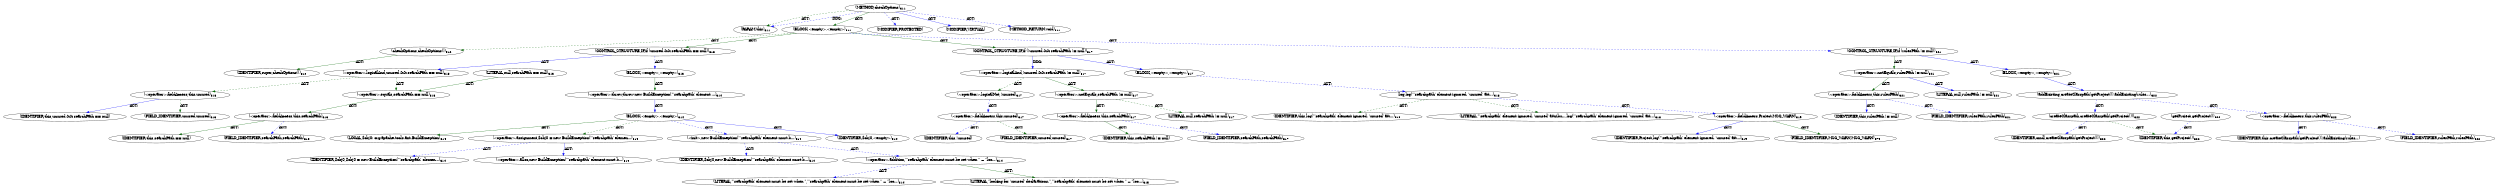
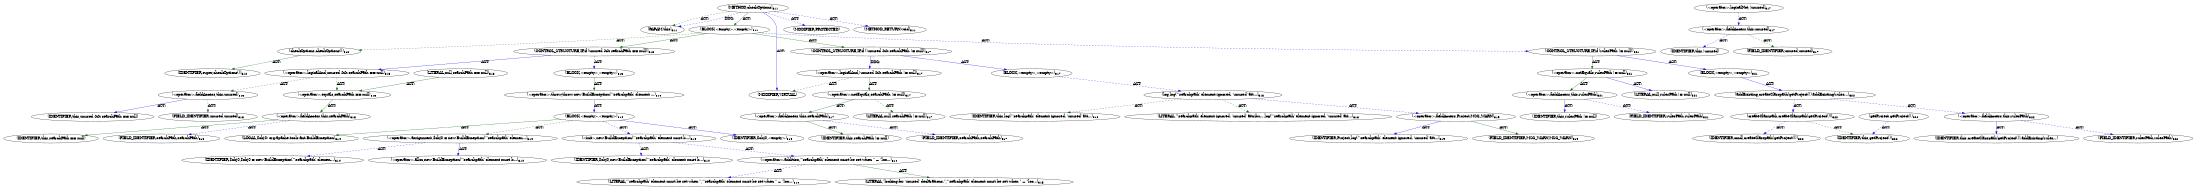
edge "(<operator>.logicalAnd,!unused && searchPath != null)" -> "(<operator>.logicalNot,!unused)": now "(<operator>.logicalAnd,!unused && searchPath != null)" -> "(MODIFIER,VIRTUAL)"
node "(FIELD_IDENTIFIER,MSG_WARN,MSG_WARN)": text "379" -> "319"
